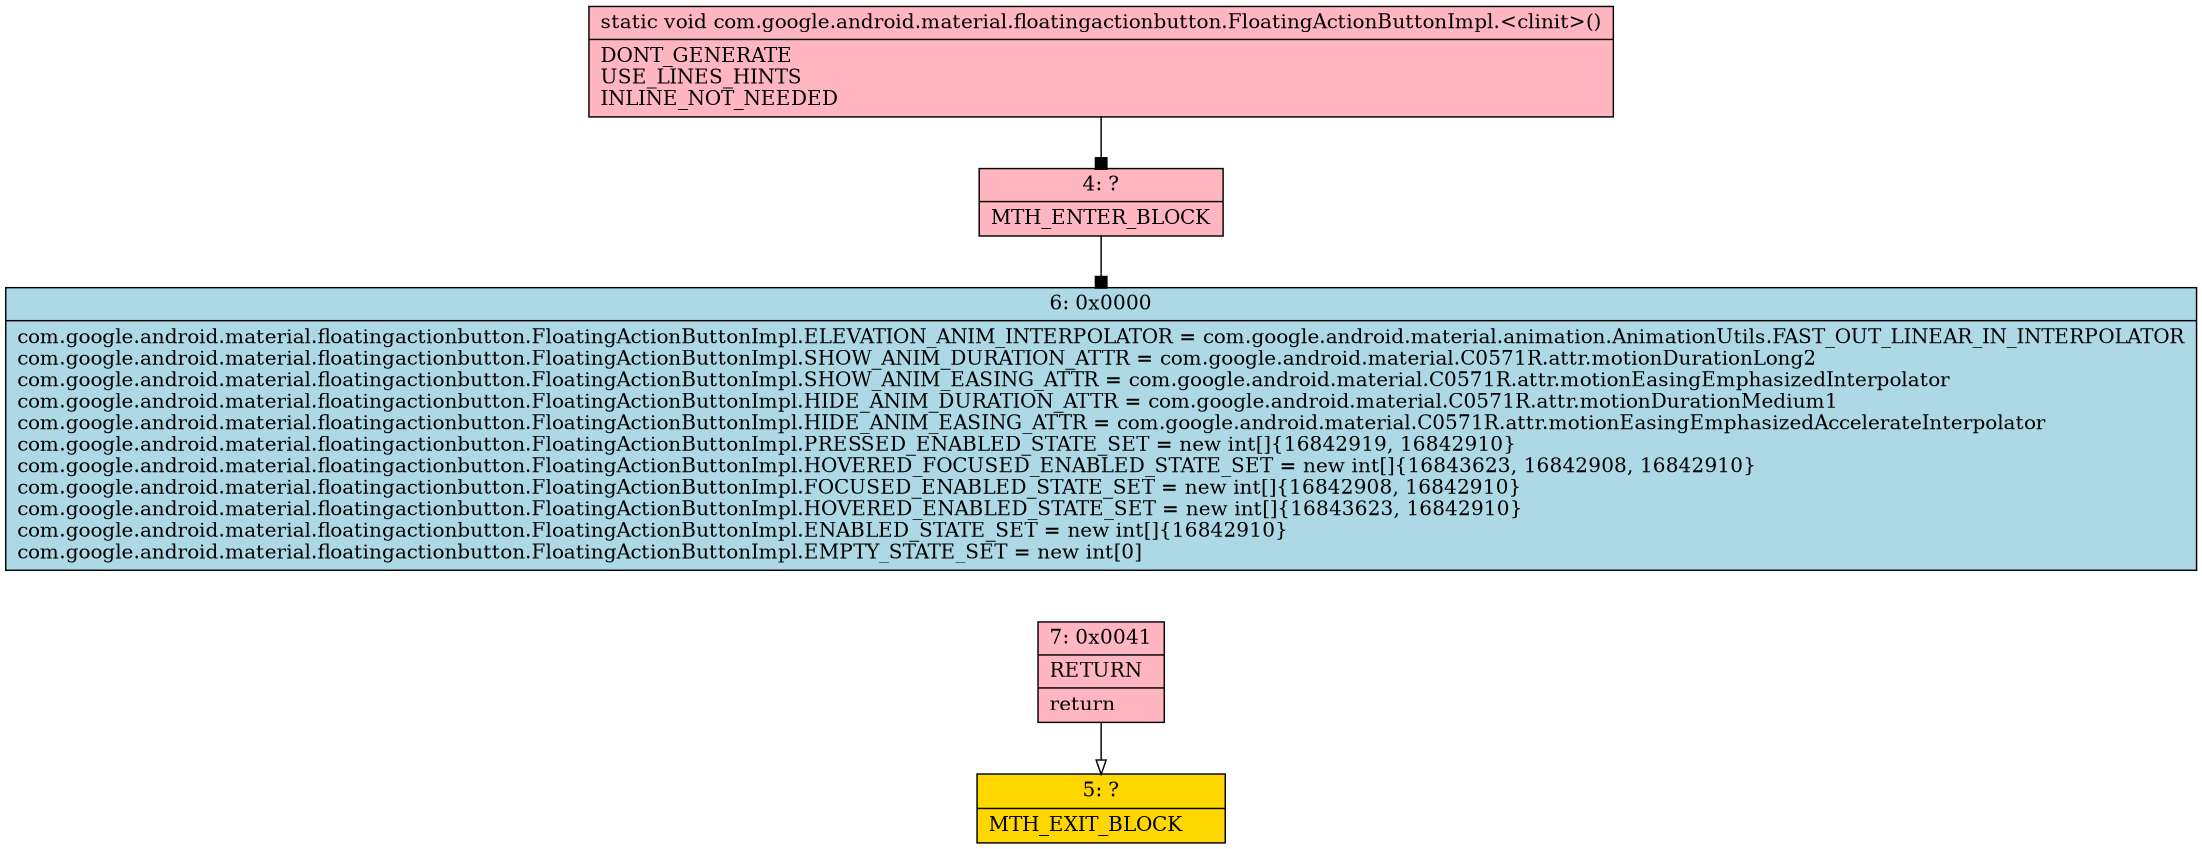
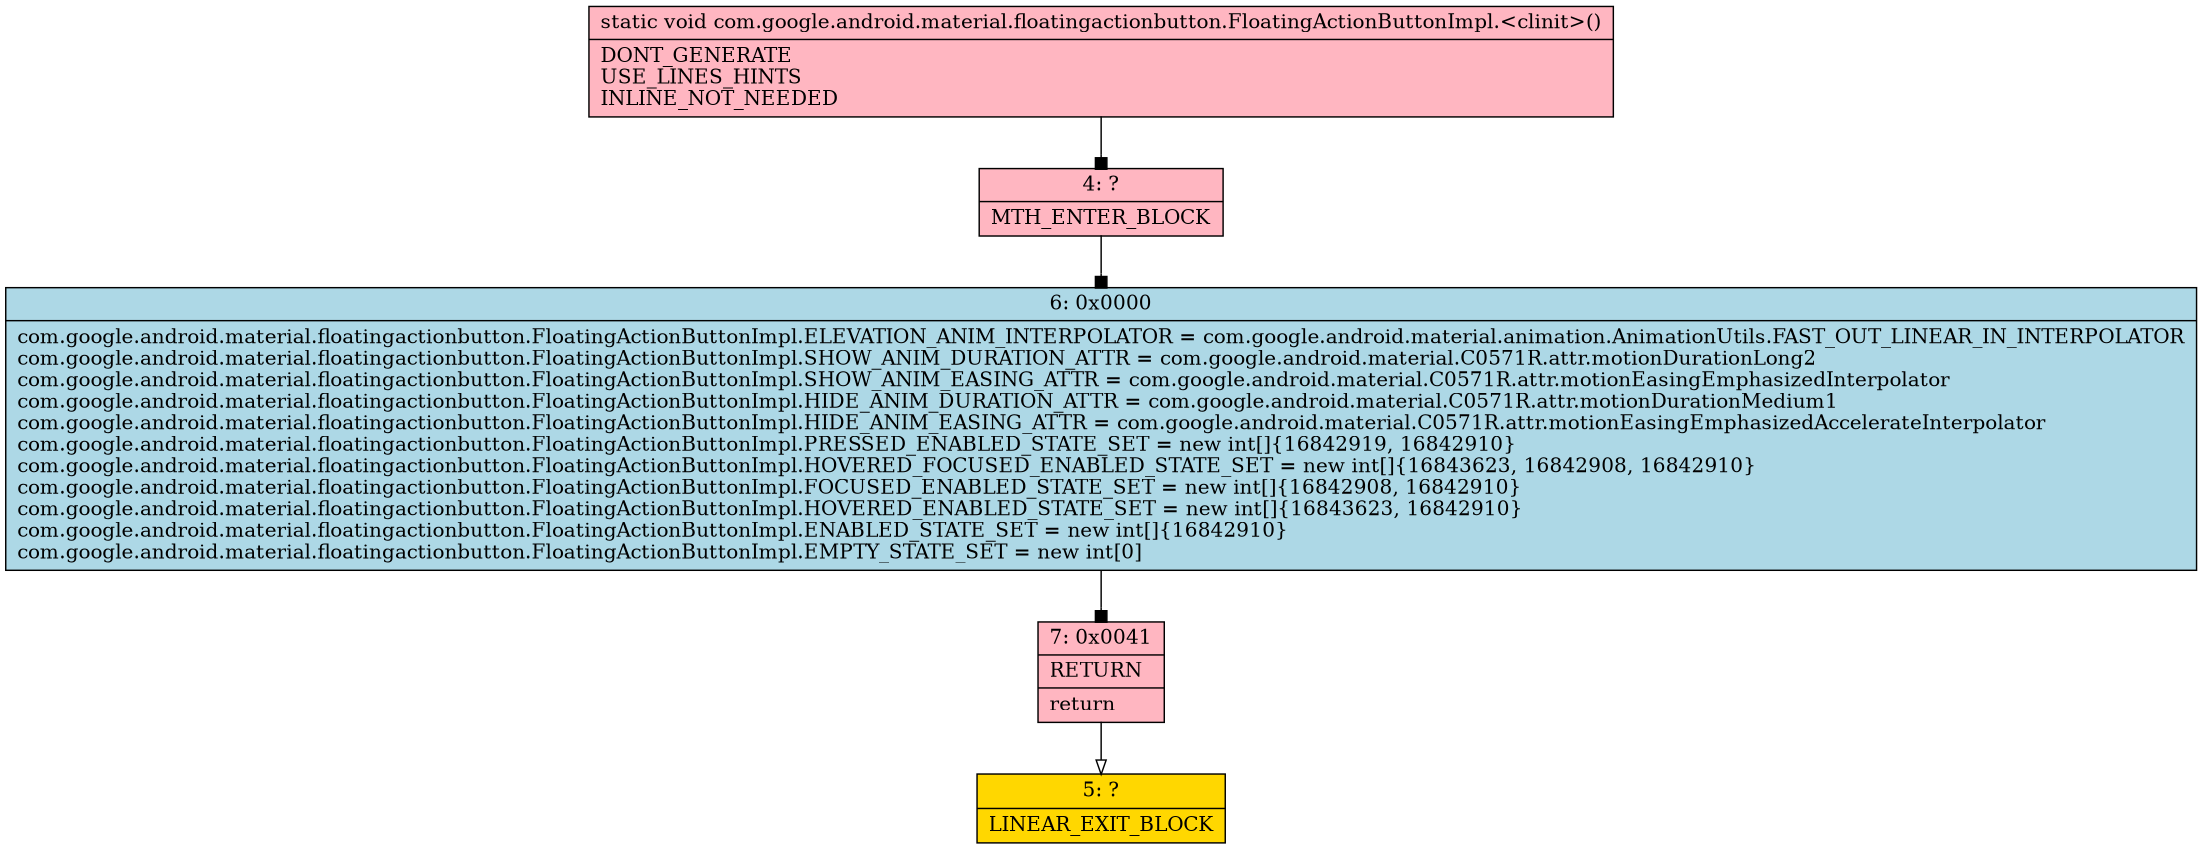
edge "6: 0x0000" -> "7: 0x0041": added
node "5: ?": text "MTH_EXIT_BLOCK" -> "LINEAR_EXIT_BLOCK"
